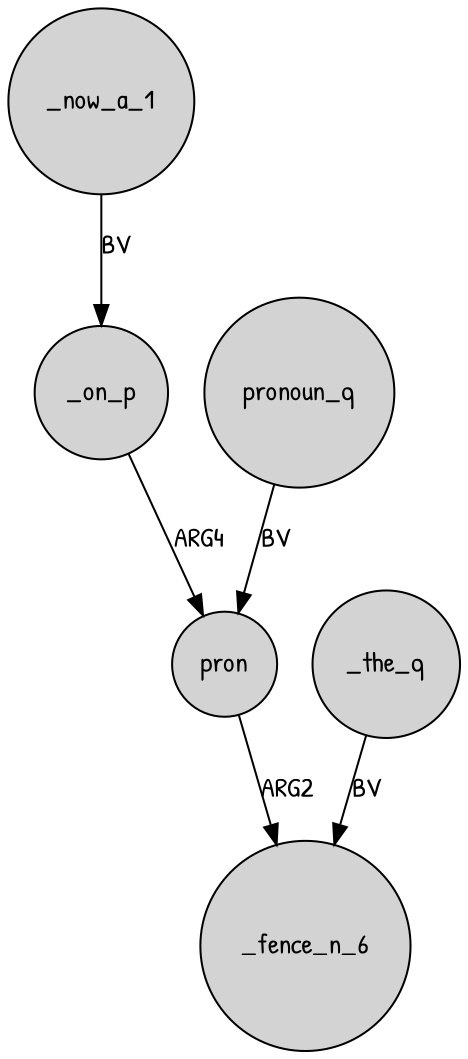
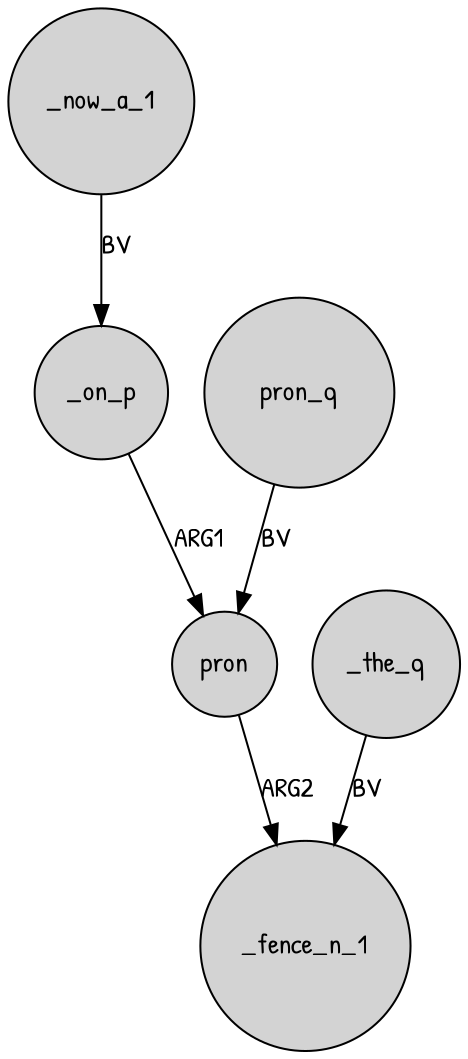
node "pronoun_q": label "pronoun_q" -> "pron_q"
edge "_on_p" -> "pron": label "ARG4" -> "ARG1"
node "_fence_n_6": label "_fence_n_6" -> "_fence_n_1"
